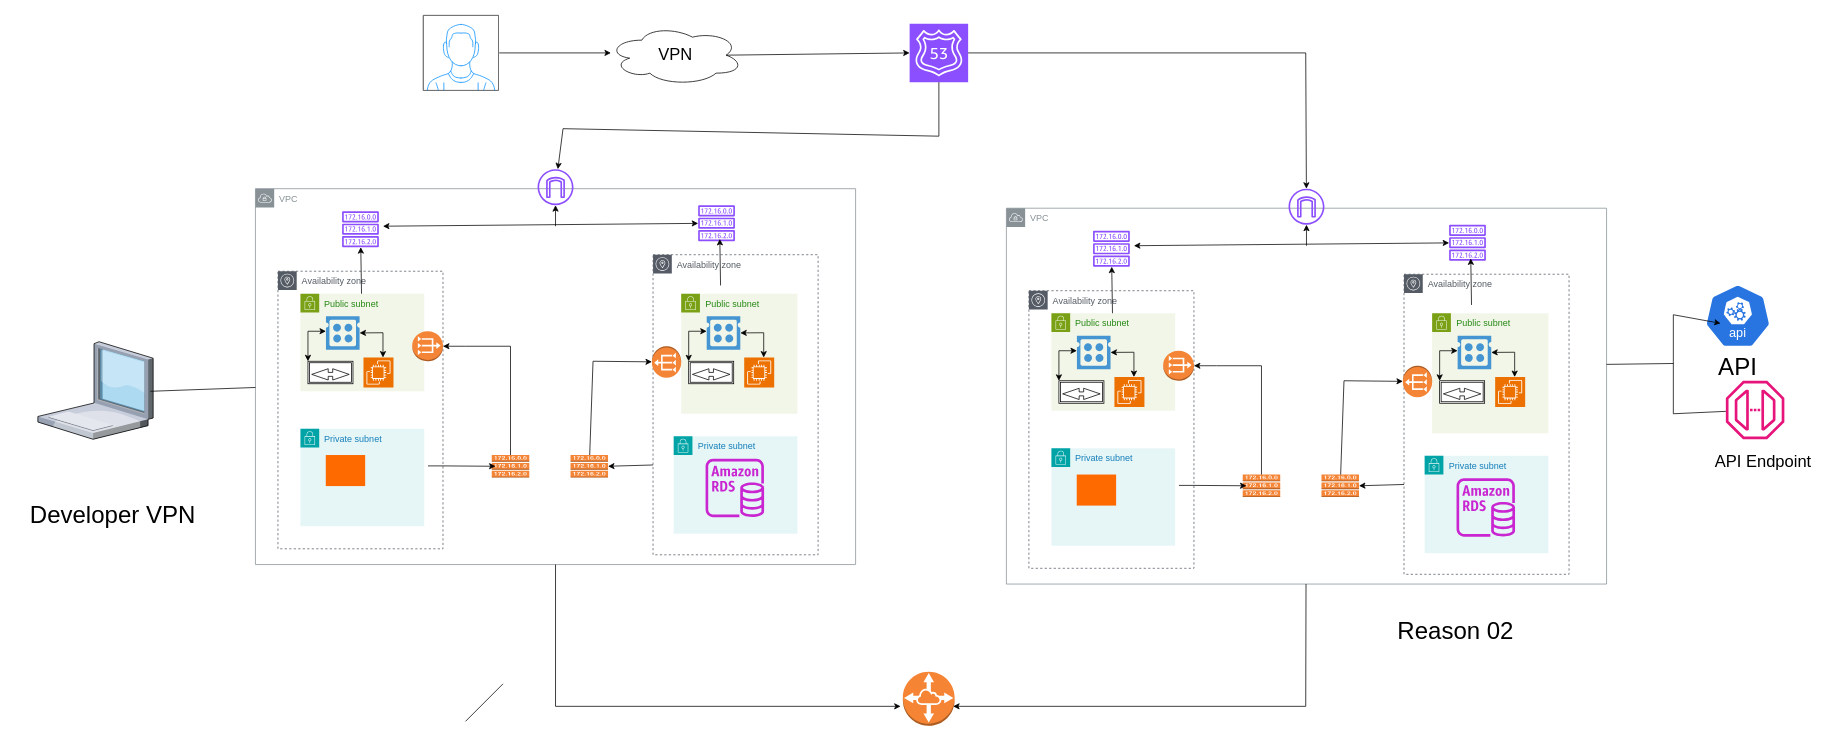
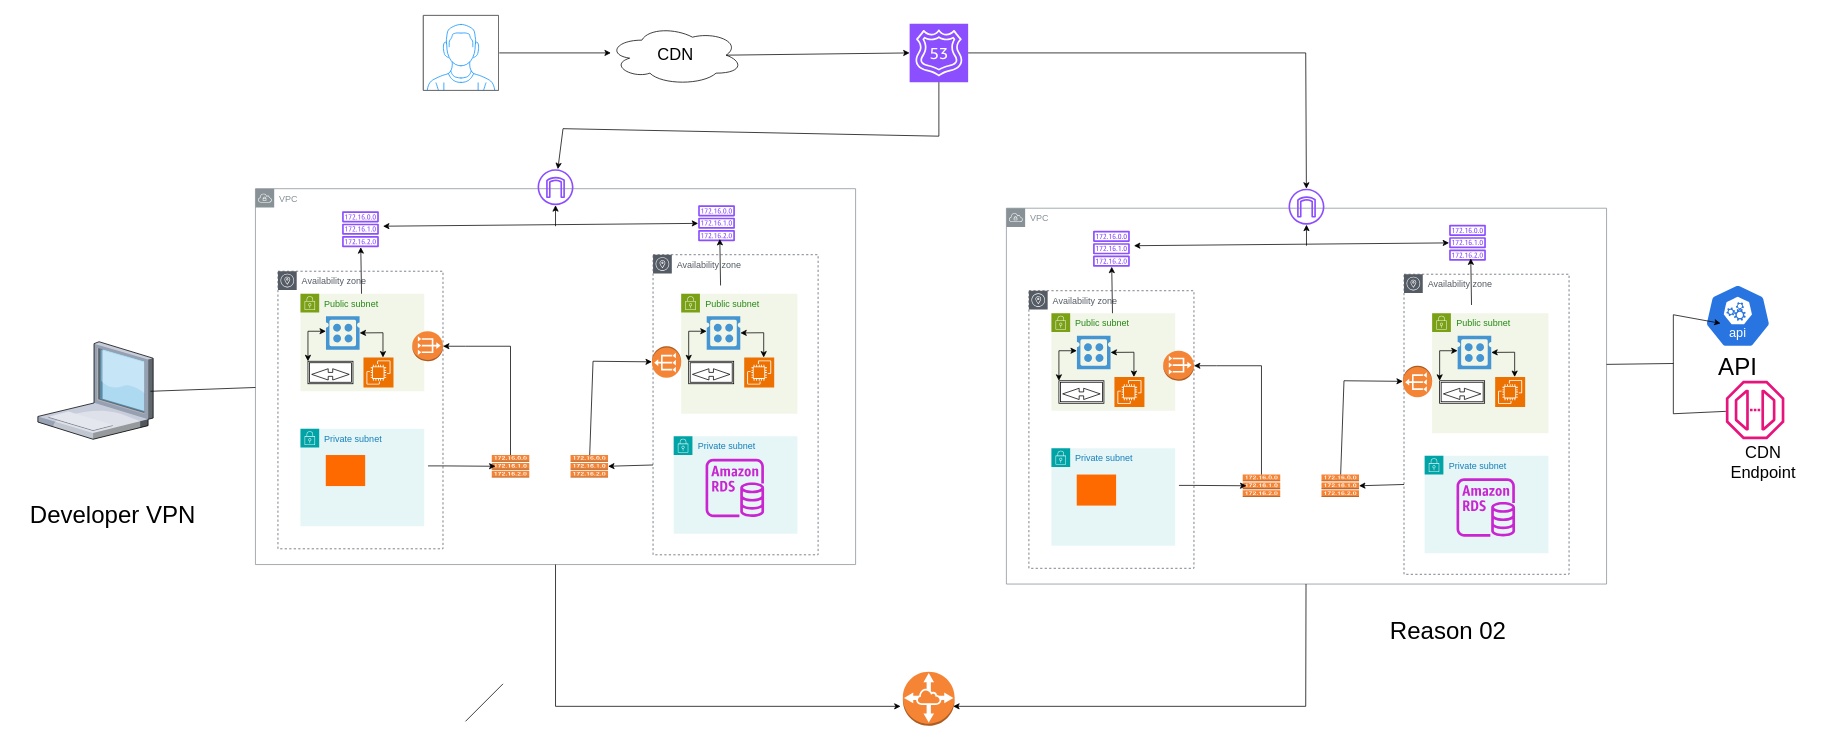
node "VPN": label "VPN" -> "CDN"
node "API Endpoint": label "API Endpoint" -> "CDN Endpoint"
node "Reason 02": moved (1455, 631) -> (1448, 631)
